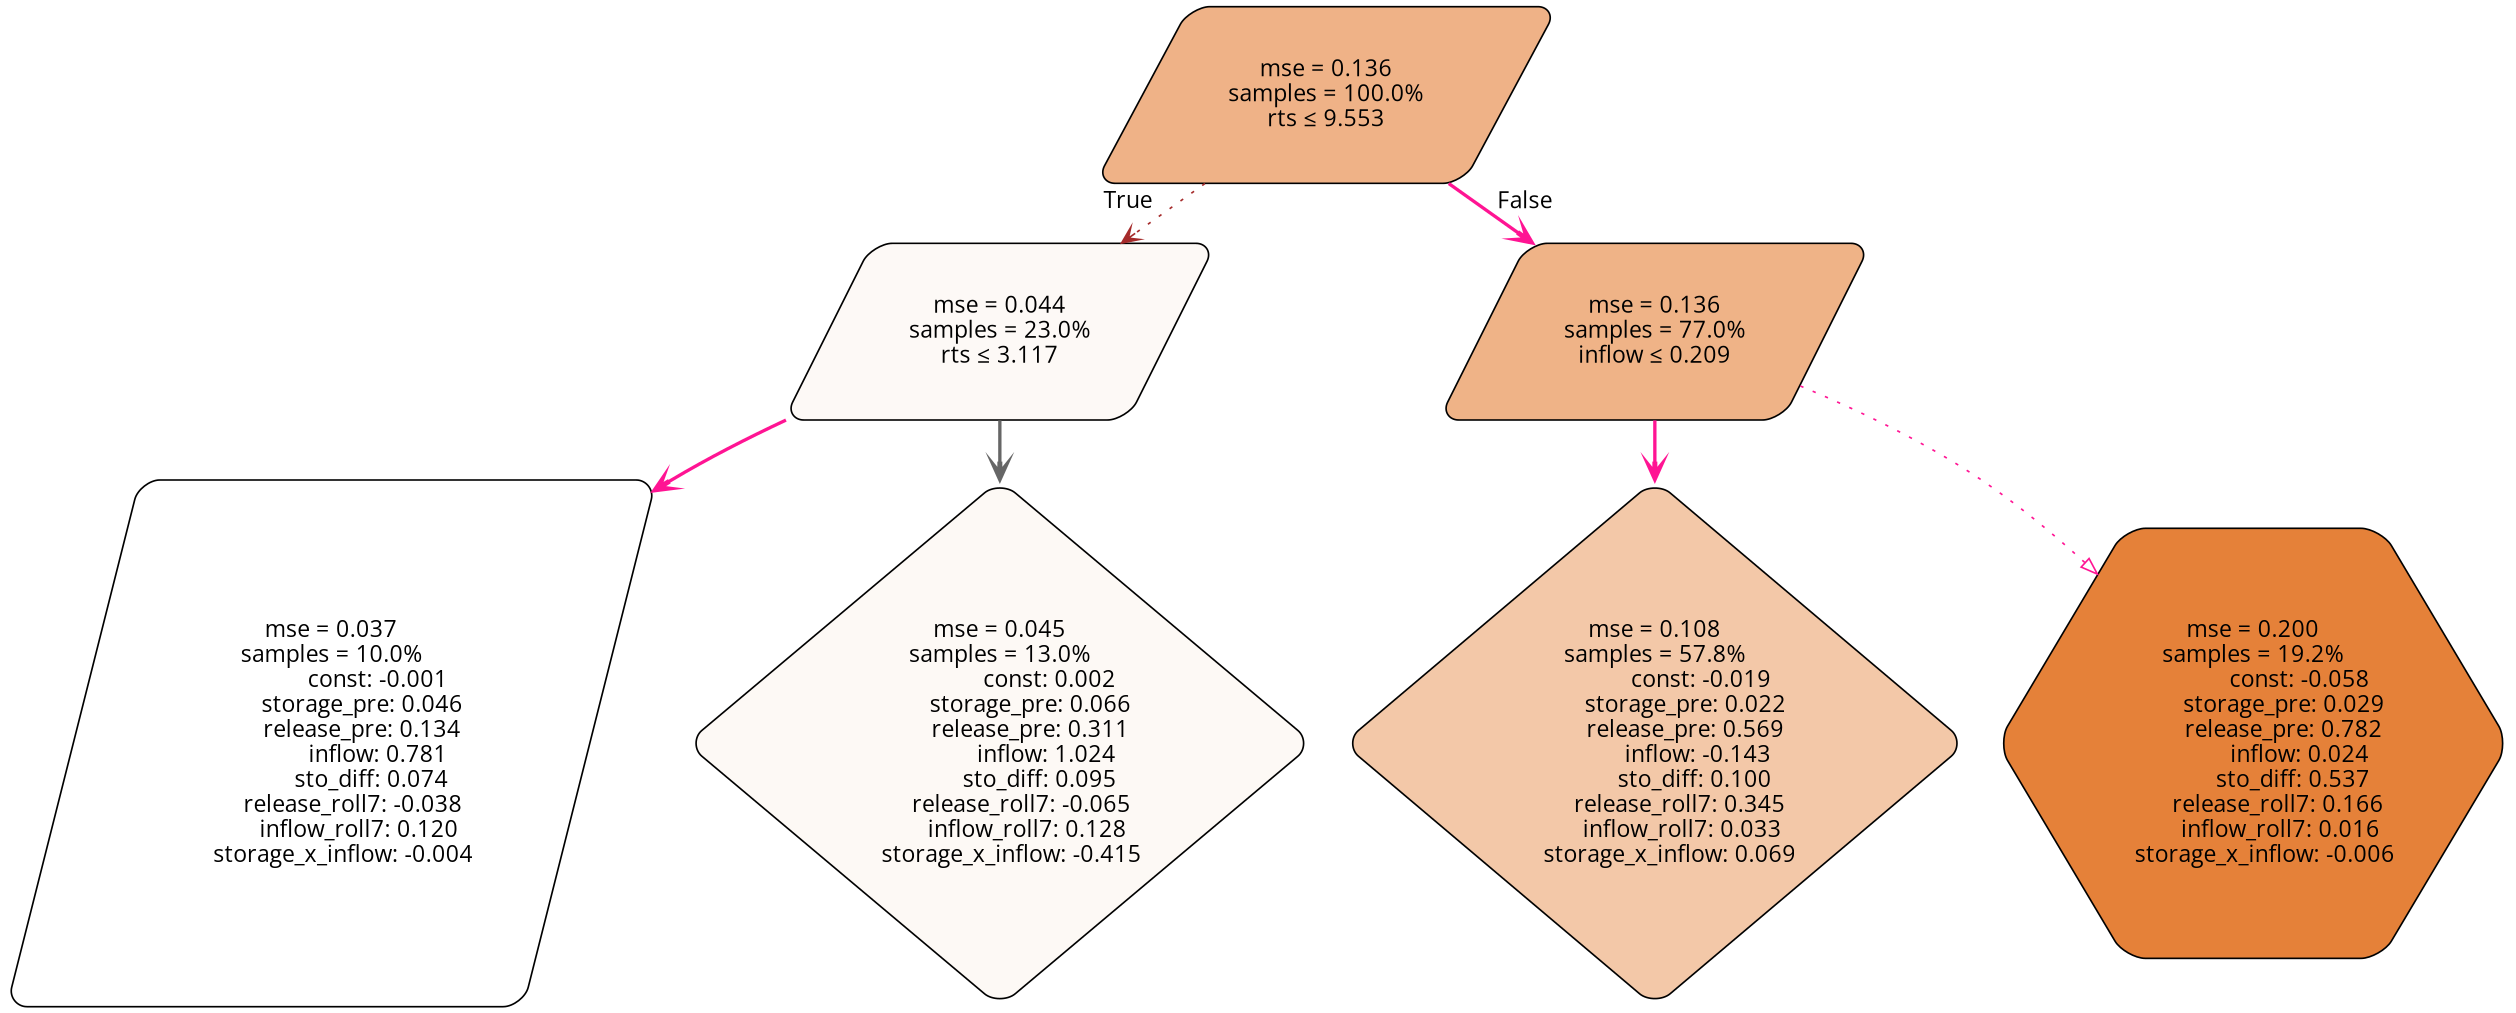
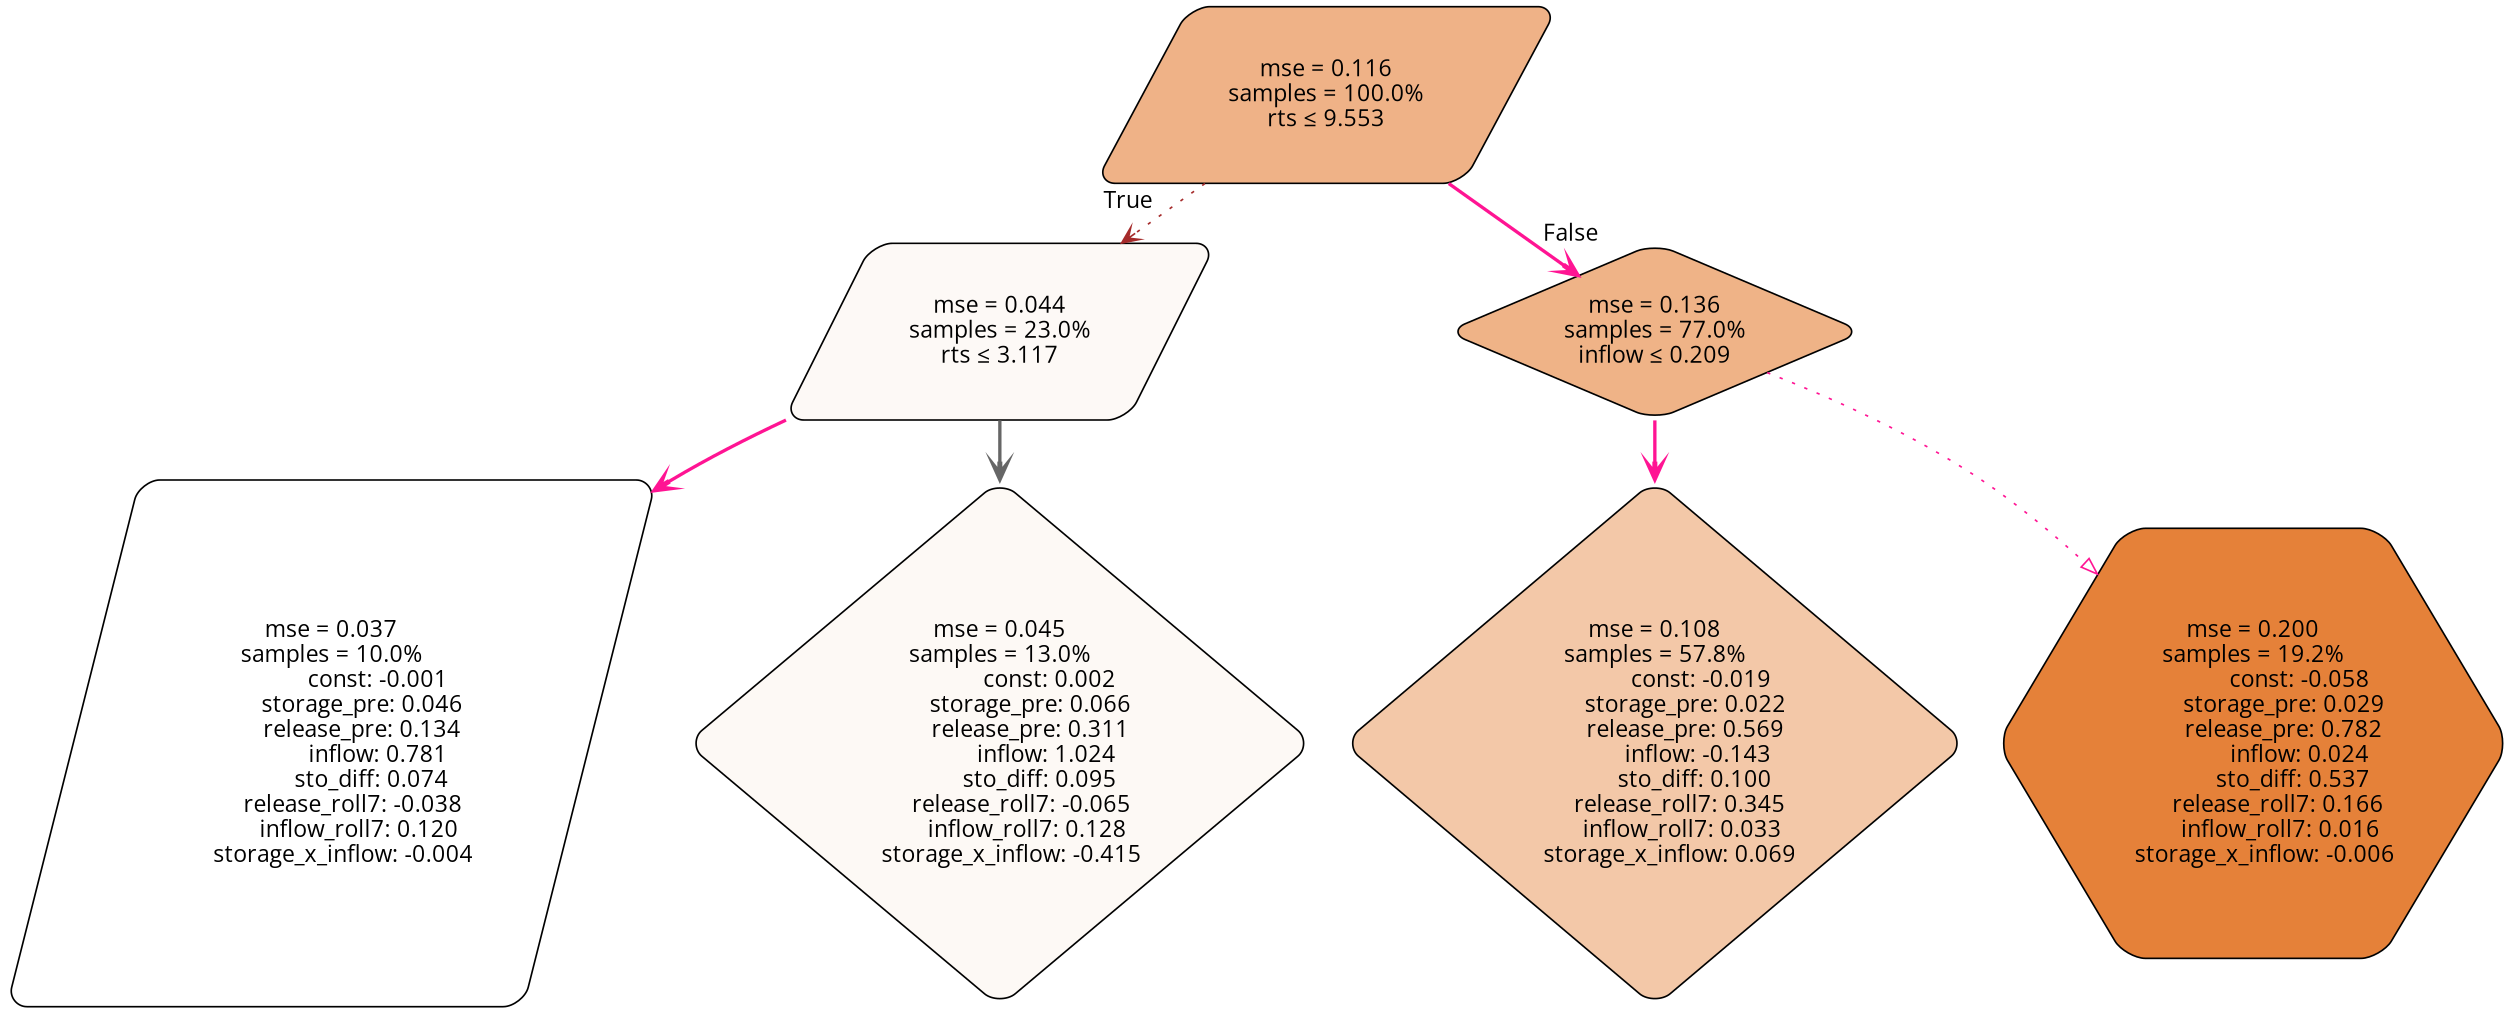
node "mse = 0.136 samples = 100.0% rts ≤ 9.553": label "mse = 0.136 samples = 100.0% rts ≤ 9.553" -> "mse = 0.116 samples = 100.0% rts ≤ 9.553"
node "mse = 0.136 samples = 77.0% inflow ≤ 0.209": shape parallelogram -> diamond
